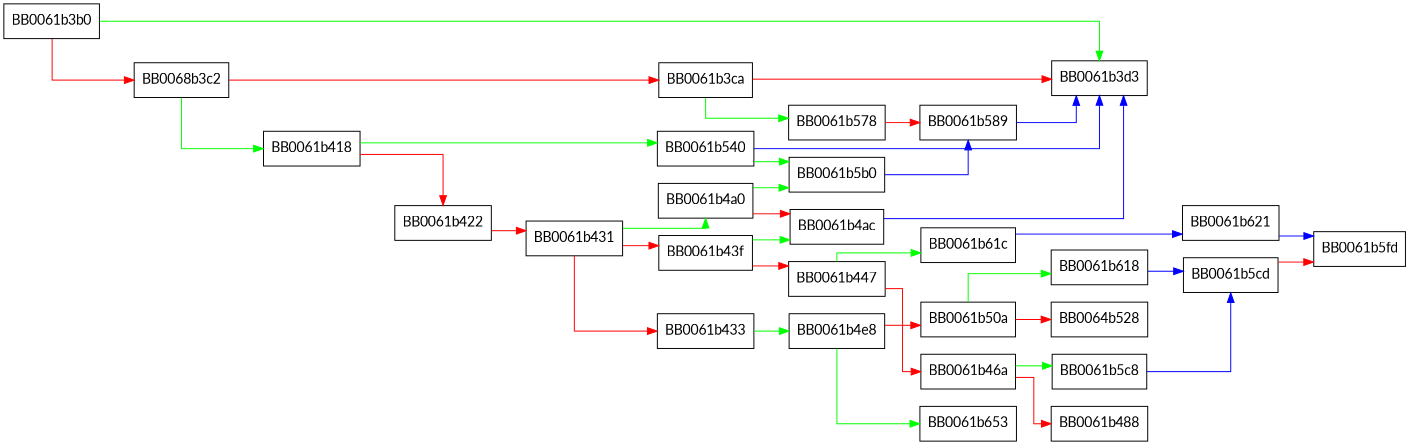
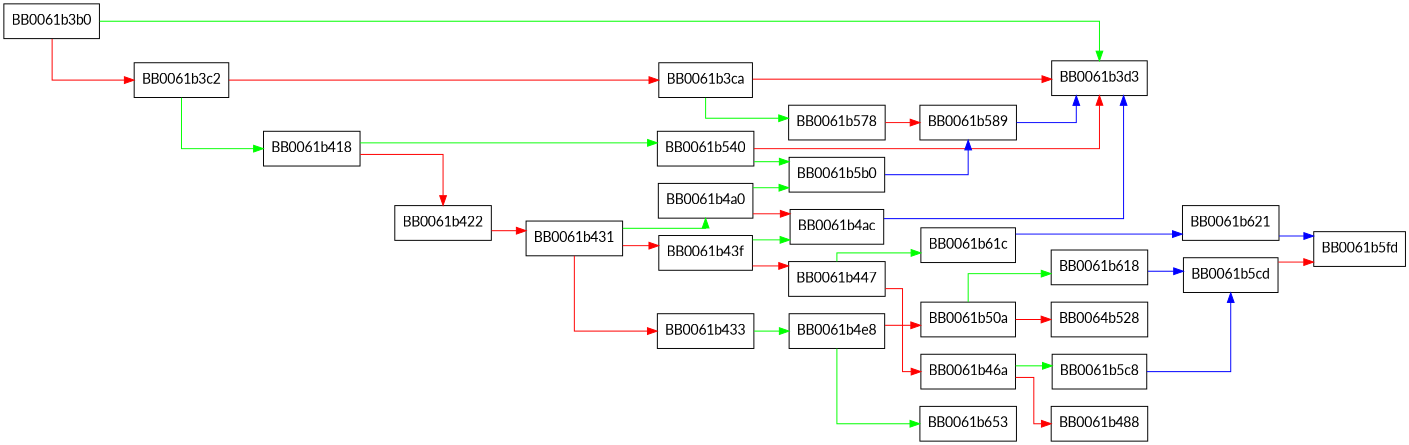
node "BB0068b3c2": label "BB0068b3c2" -> "BB0061b3c2"
edge "BB0061b540" -> "BB0061b3d3": color blue -> red
